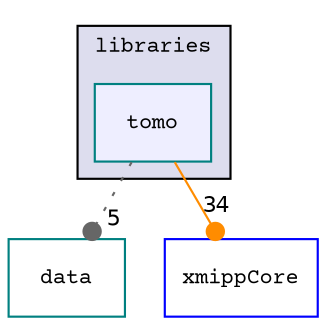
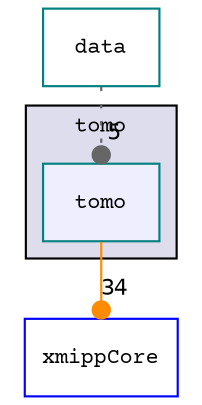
cluster "libraries": label "libraries" -> "tomo"
edge "tomo" -> "data": reversed
